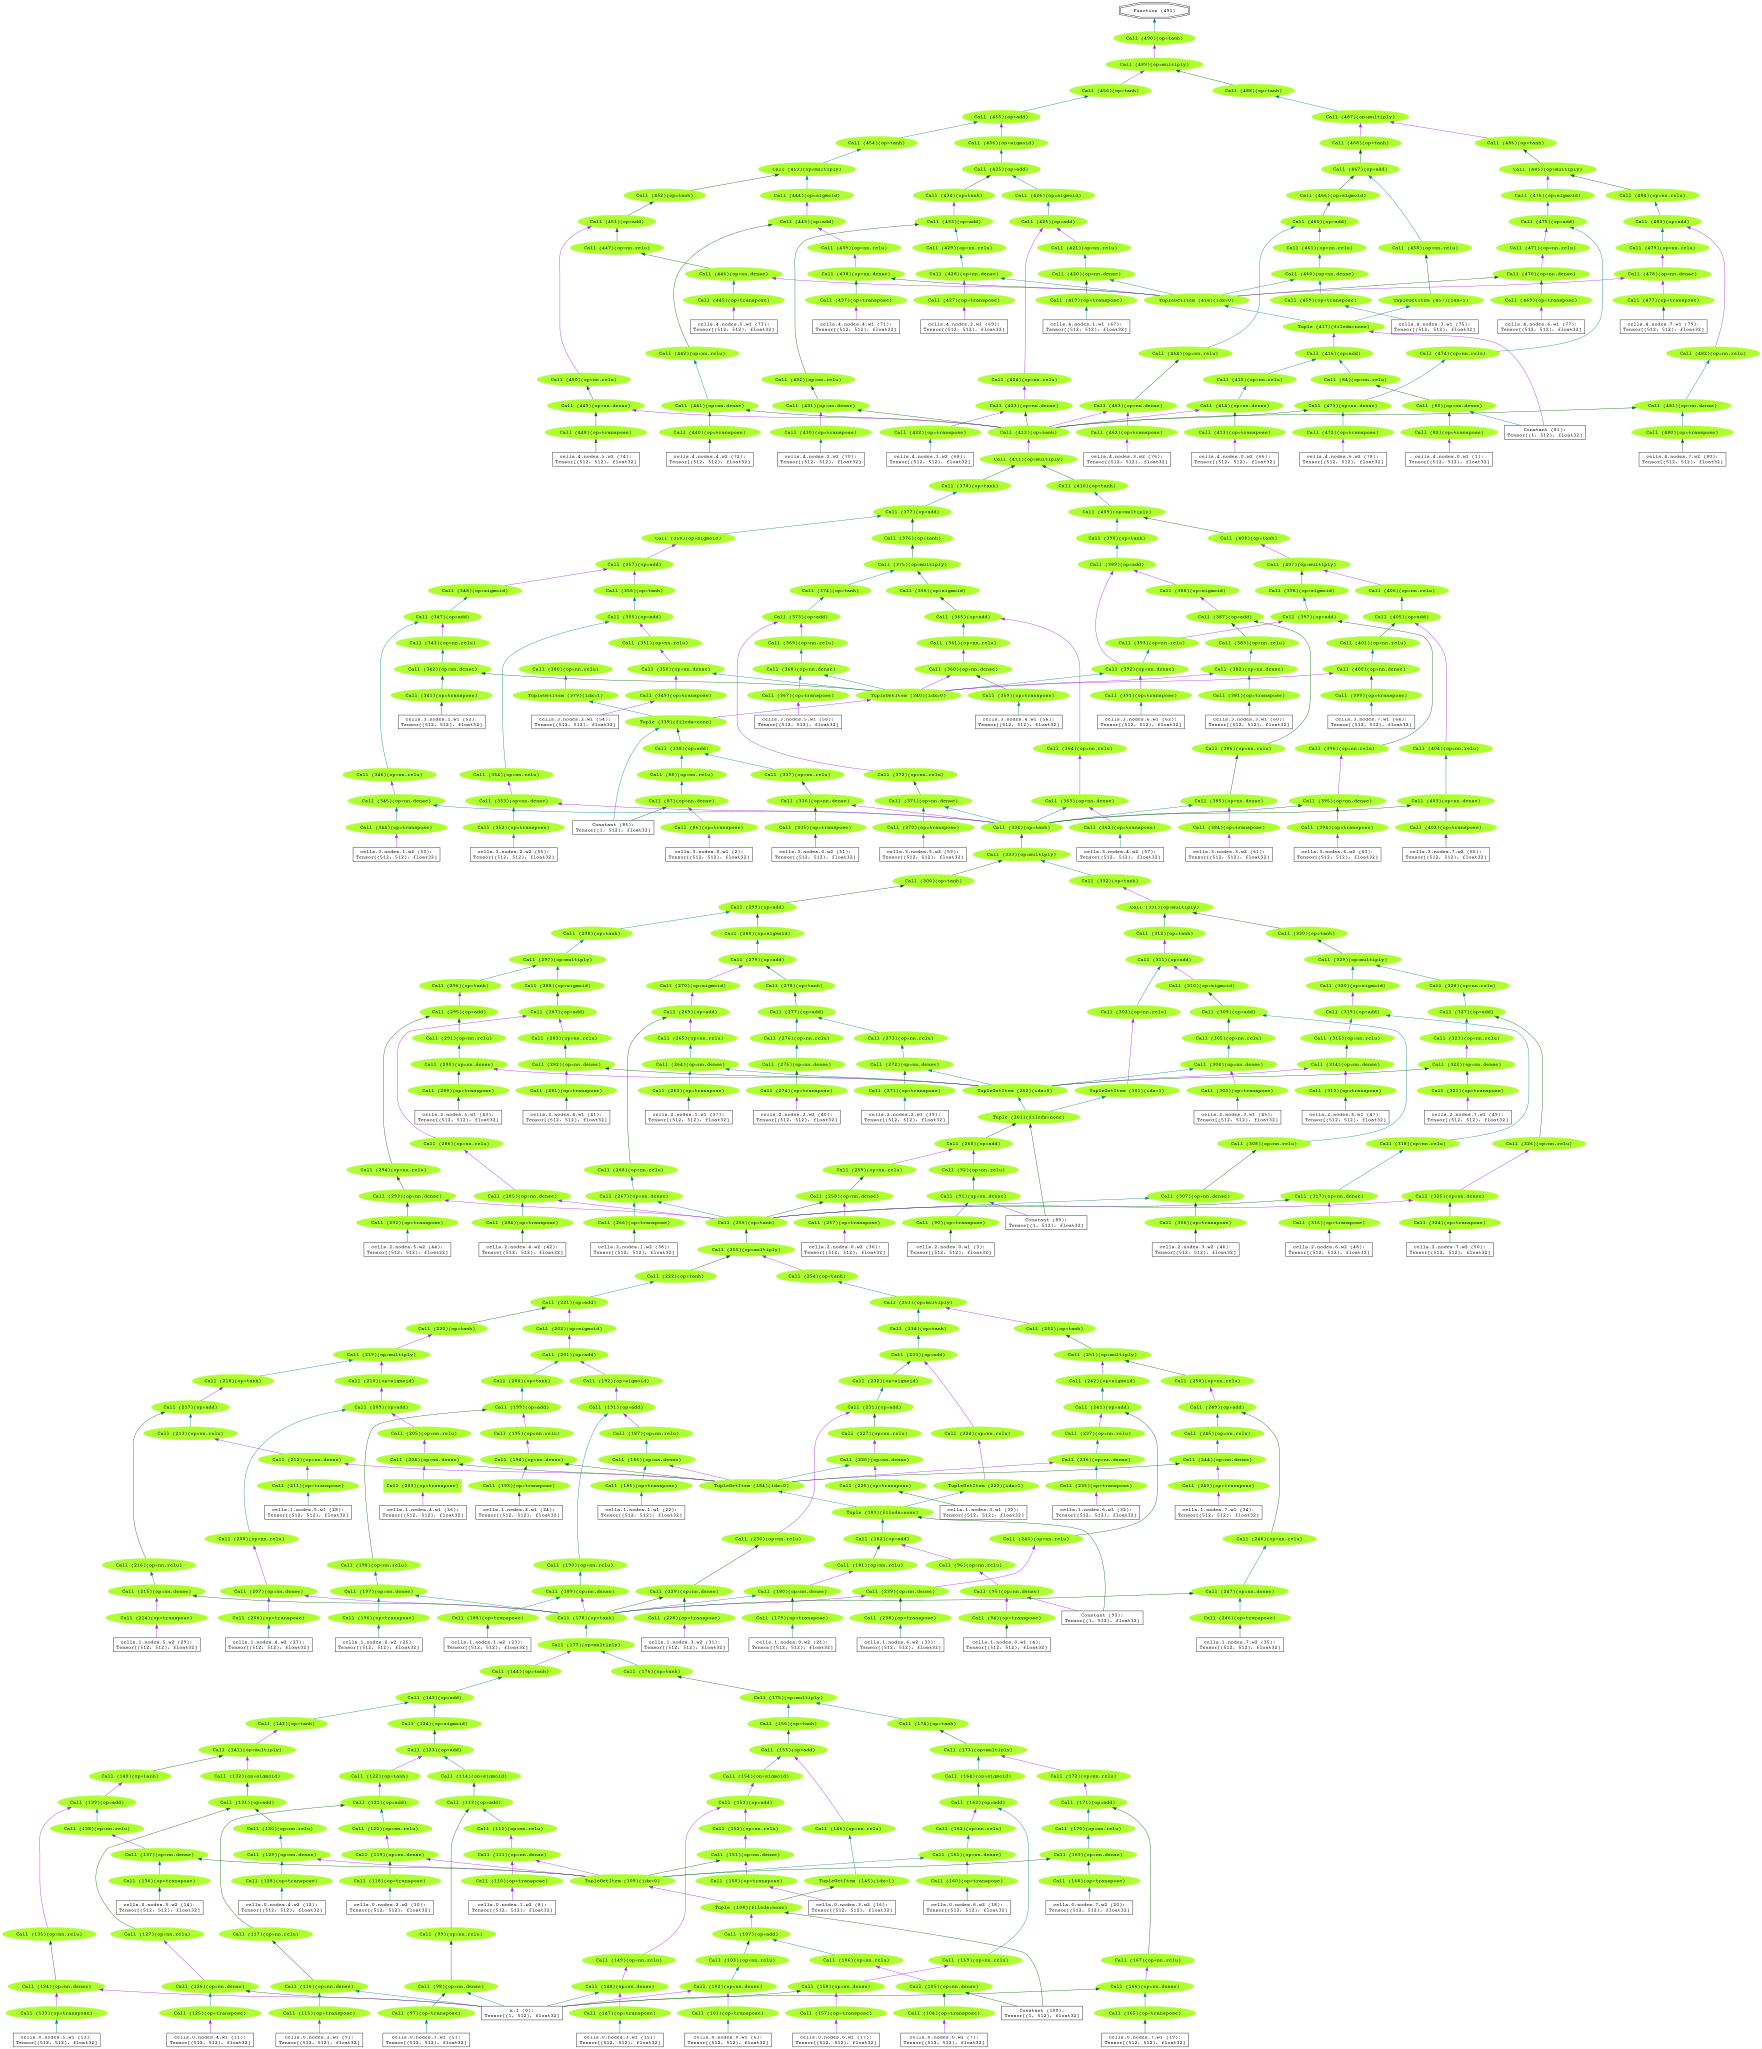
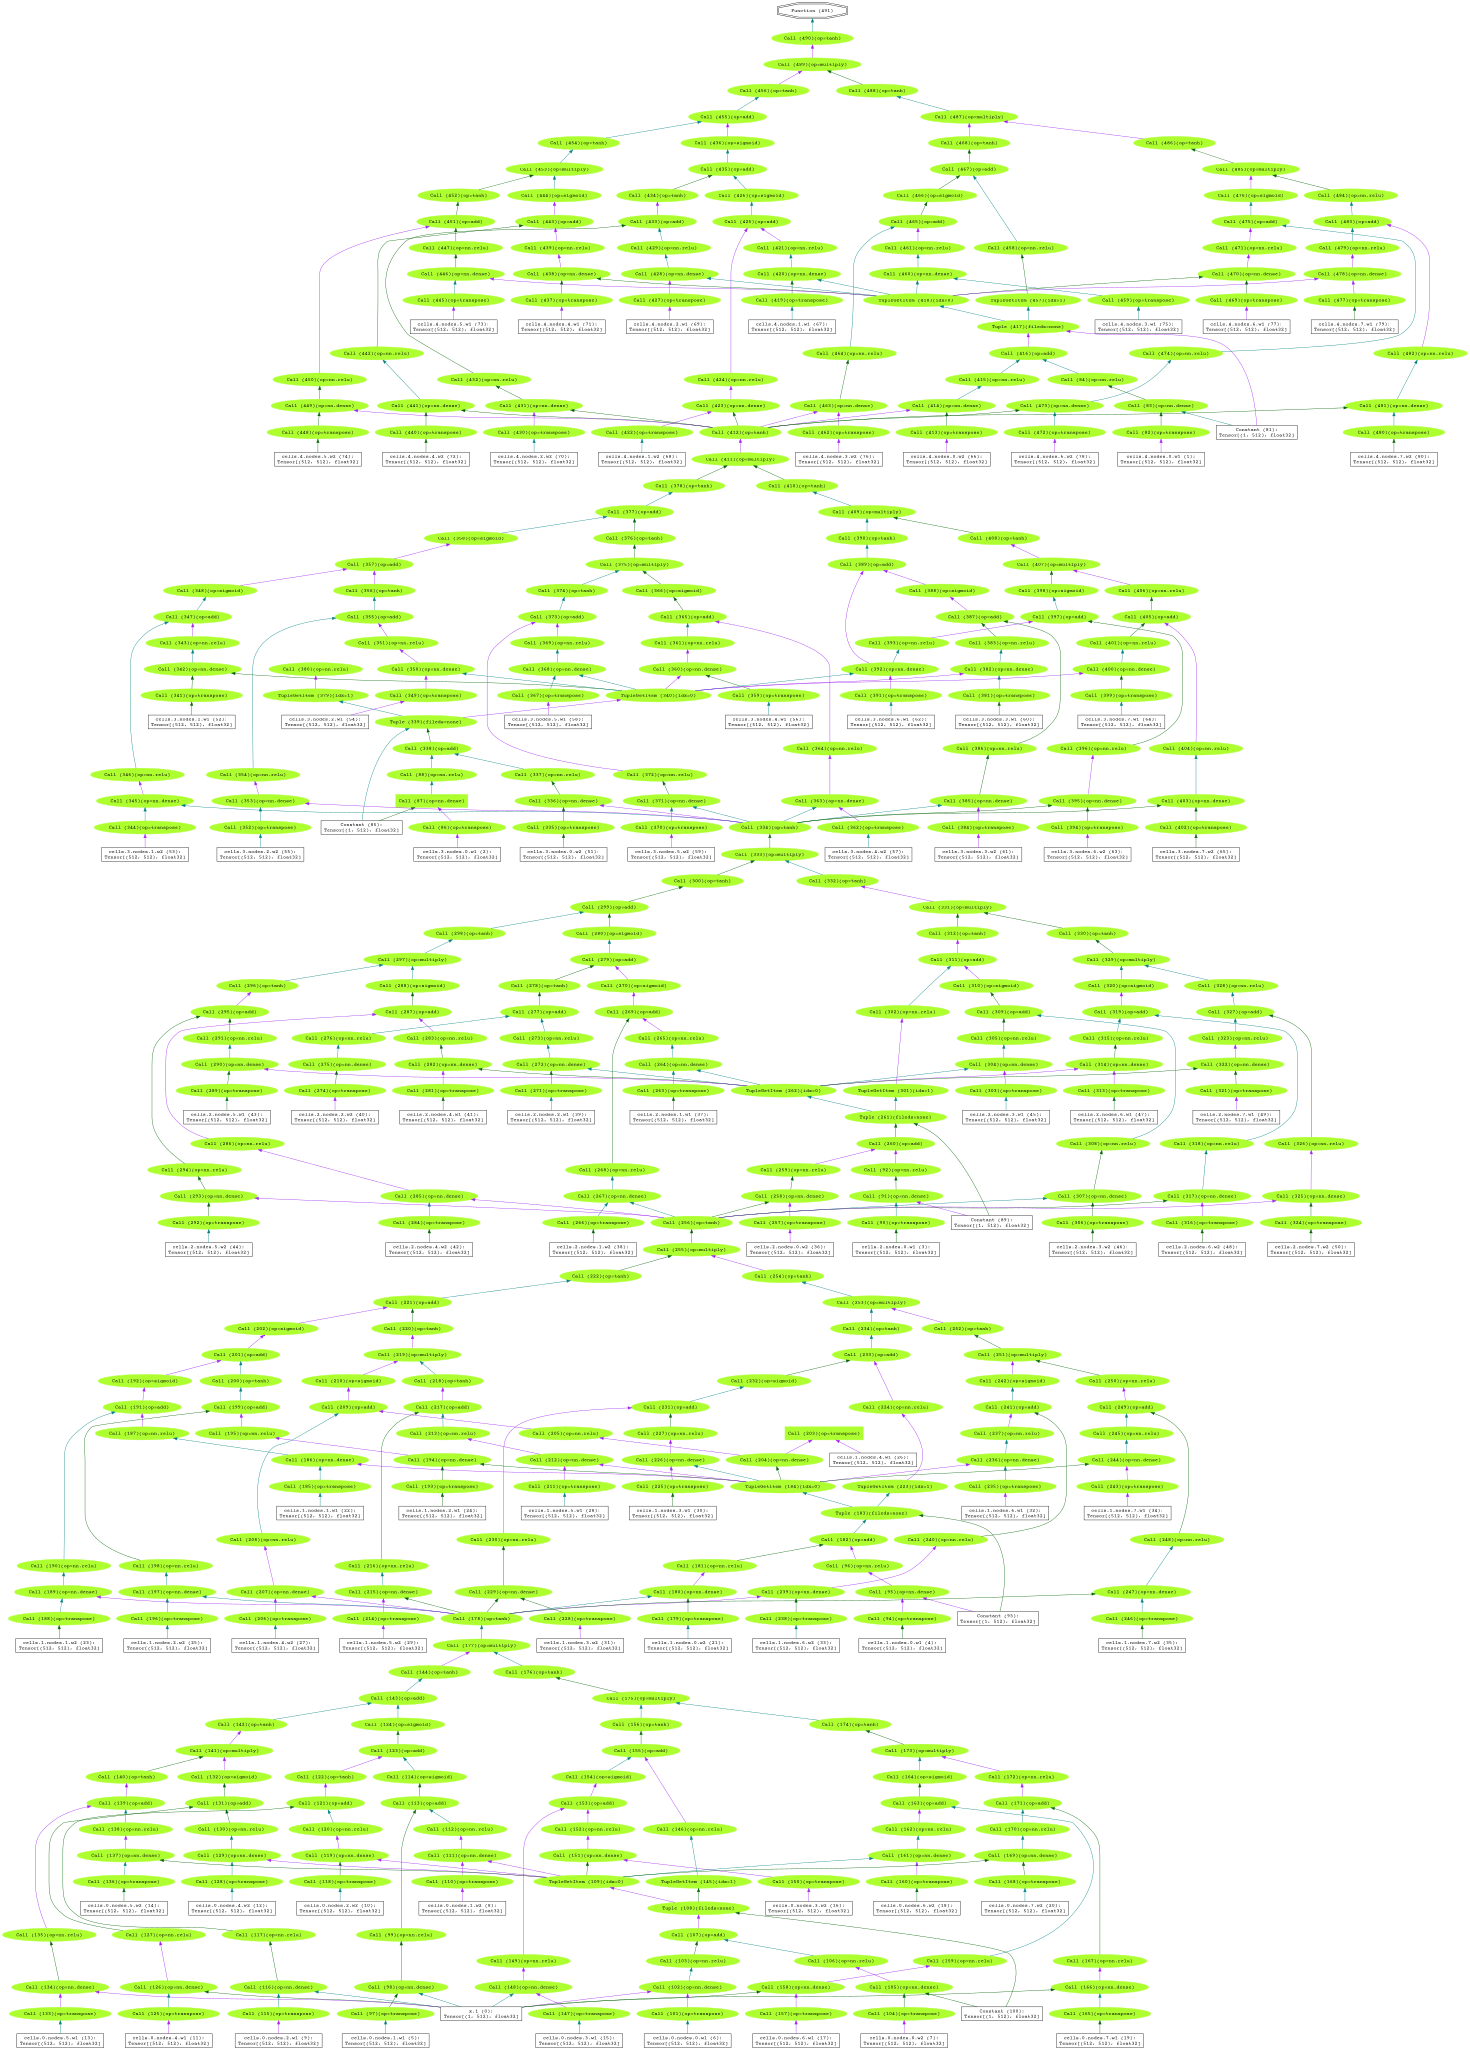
node "Call (87)(op=nn.dense)": shape ellipse -> box
edge "Call (203)(op=transpose)" -> "Call (204)(op=nn.dense)": reversed
